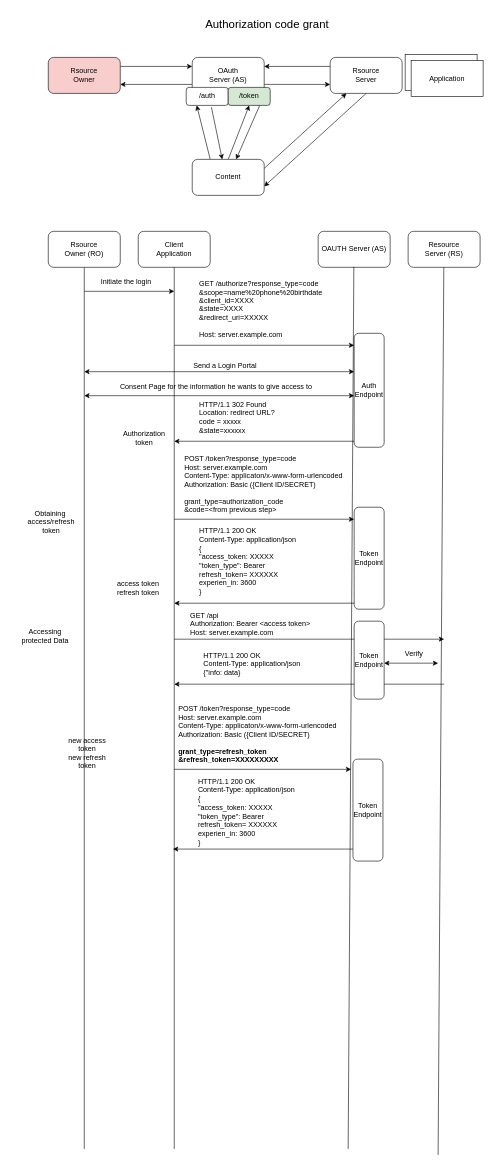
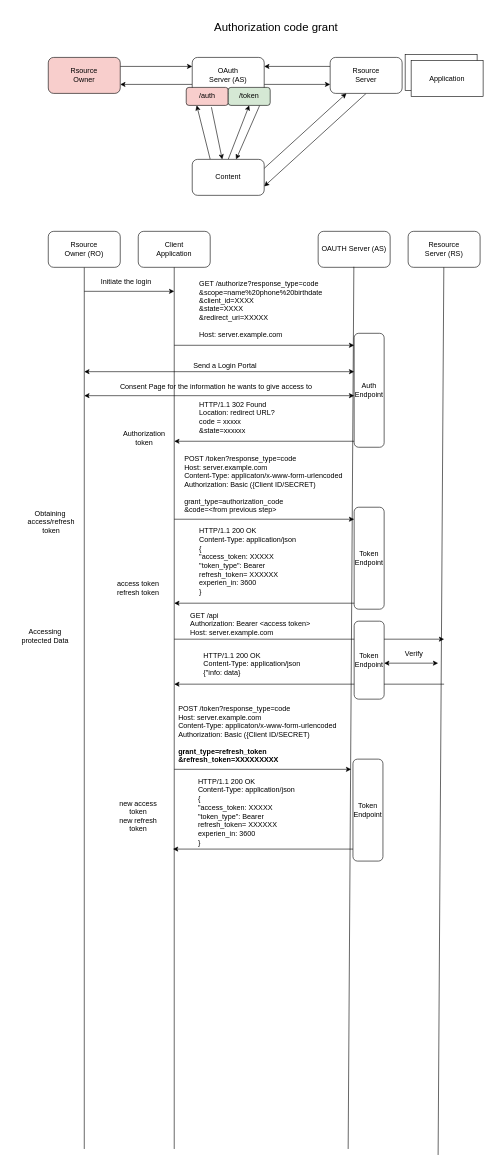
node "Authorization code grant": moved (267, 24) -> (276, 27)
node "/auth": fillcolor #ffffff -> #f8cecc
node "new access token new refresh token": moved (87, 753) -> (138, 816)
